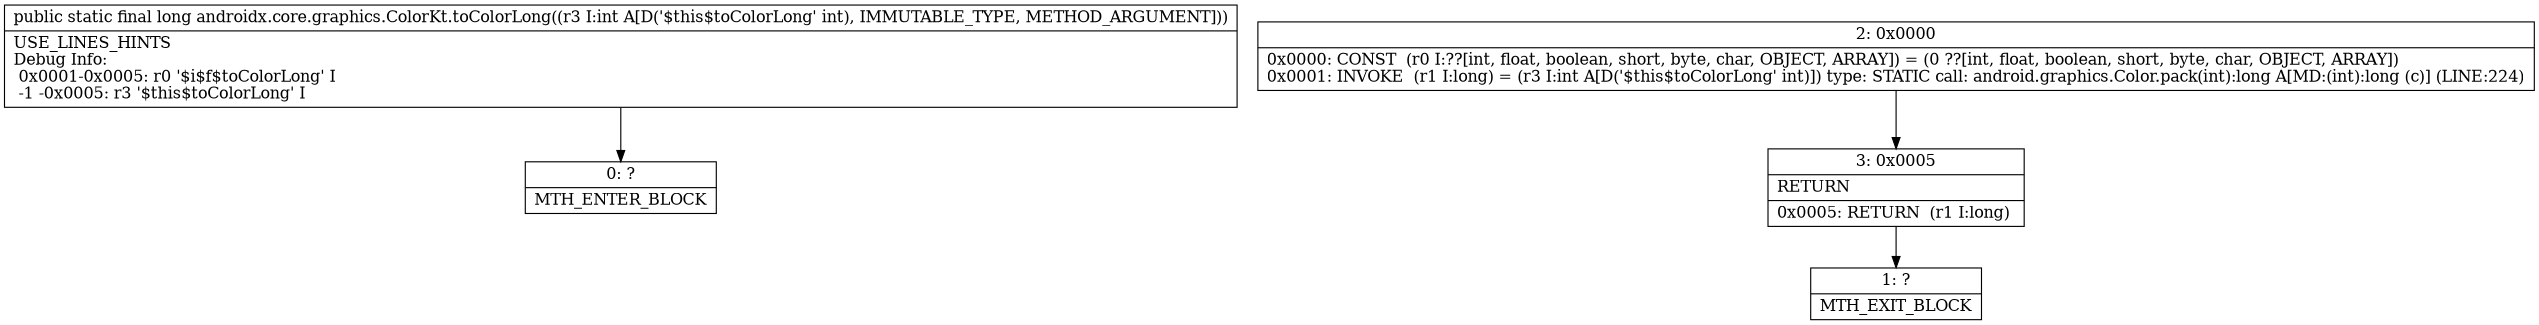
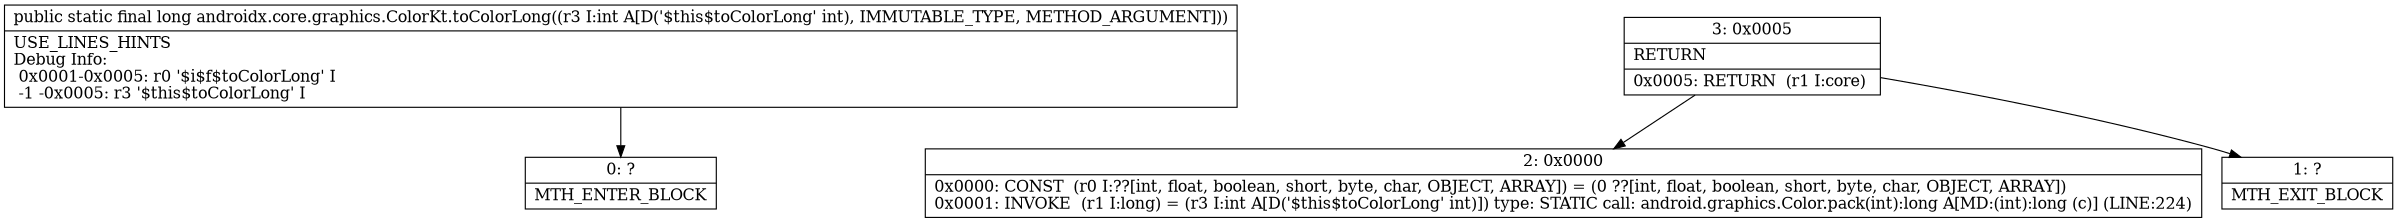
edge "2: 0x0000" -> "3: 0x0005": reversed
node "3: 0x0005": text "0x0005: RETURN  (r1 I:long)" -> "0x0005: RETURN  (r1 I:core)"
